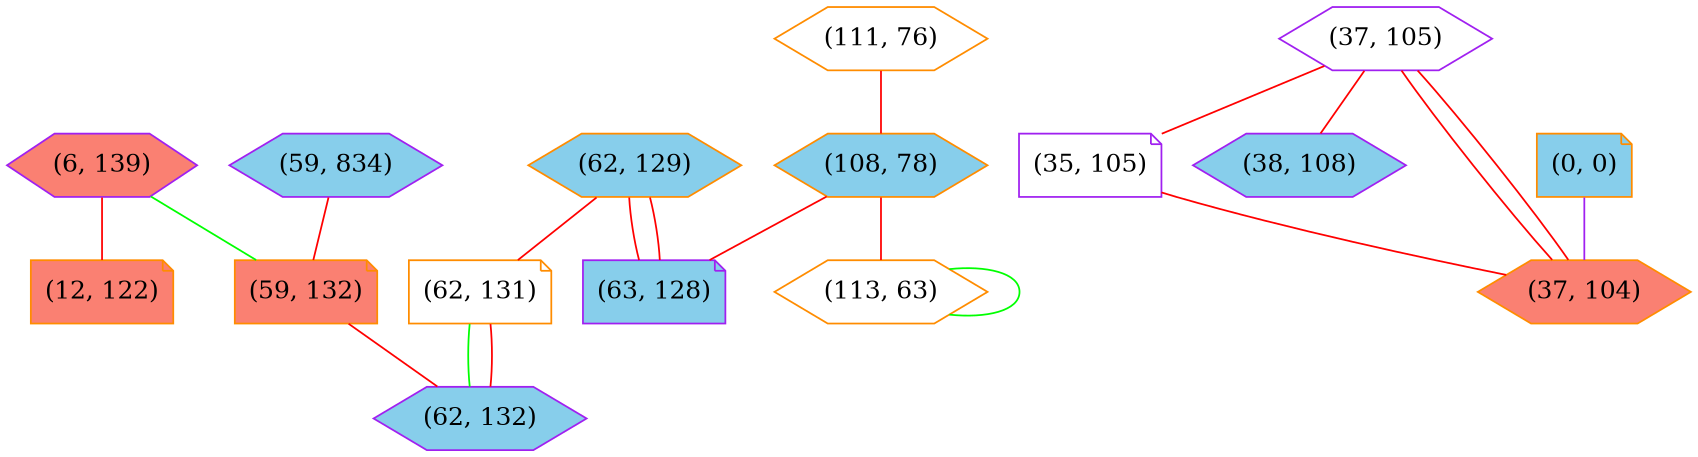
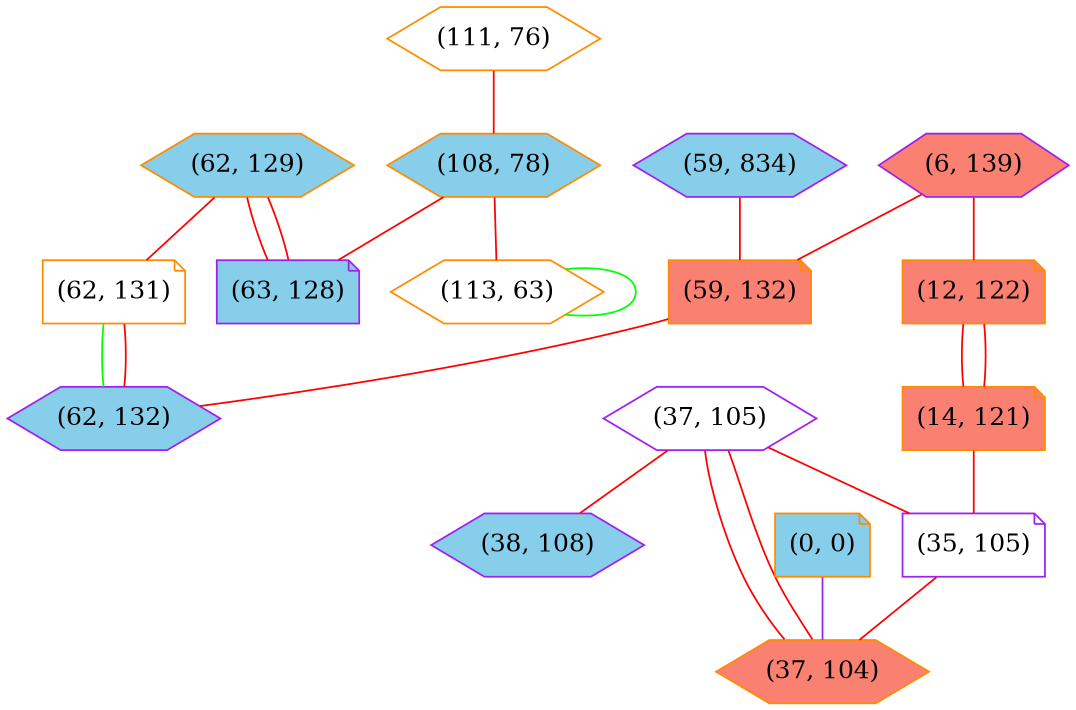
edge "(6, 139)" -- "(59, 132)": color green -> red
node "(14, 121)": added
